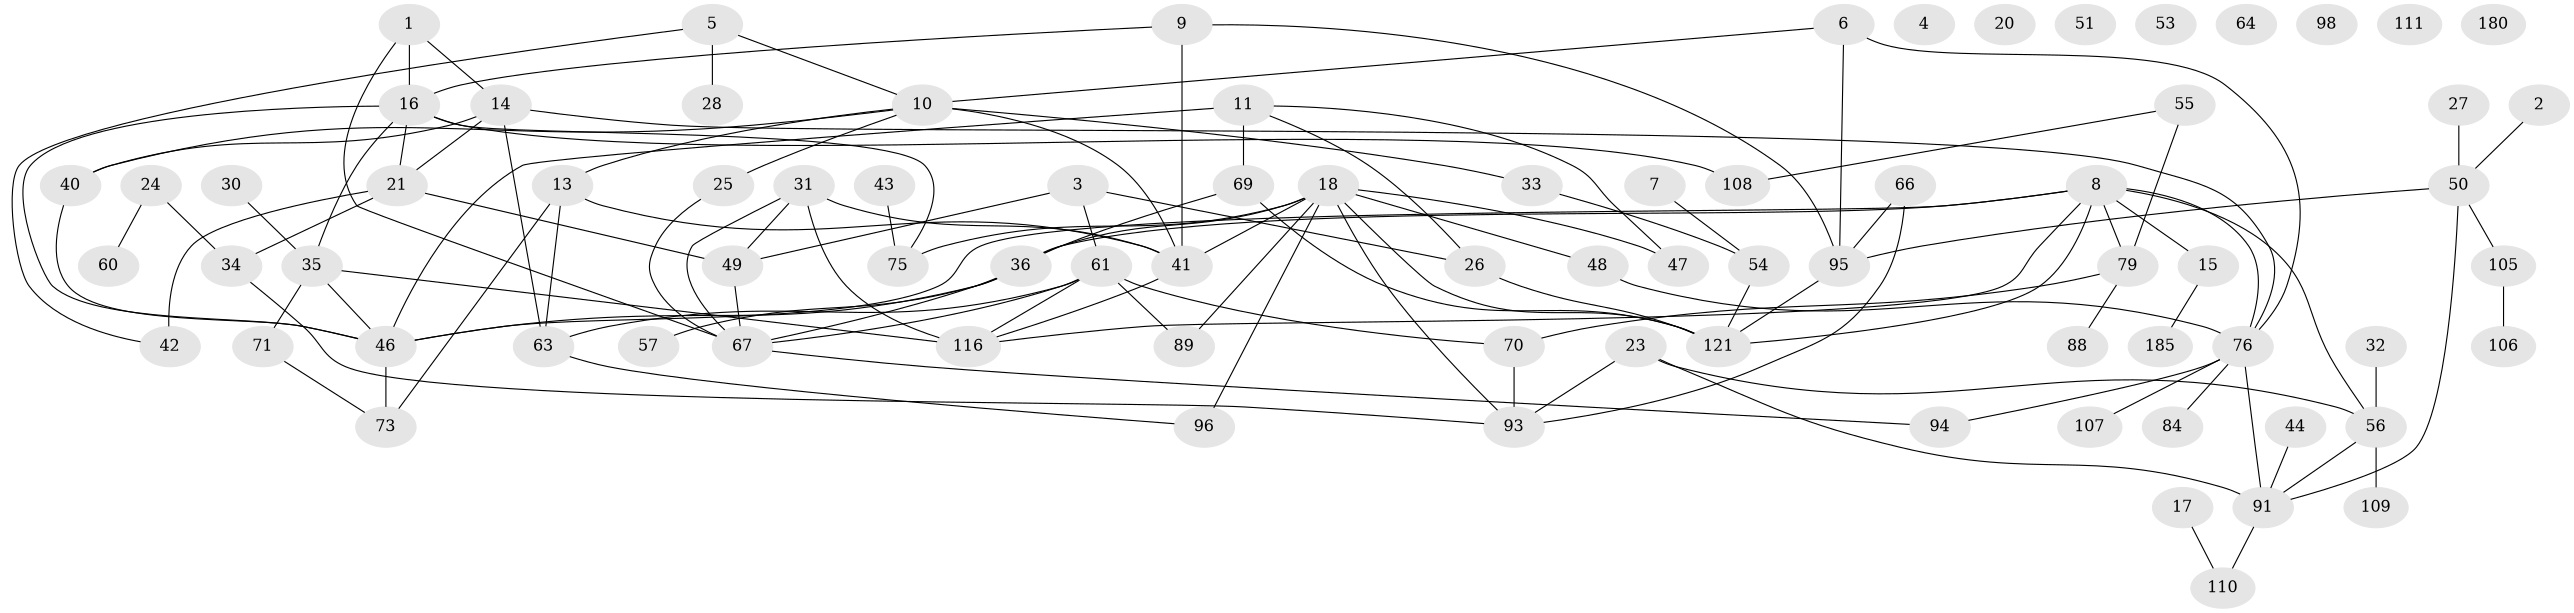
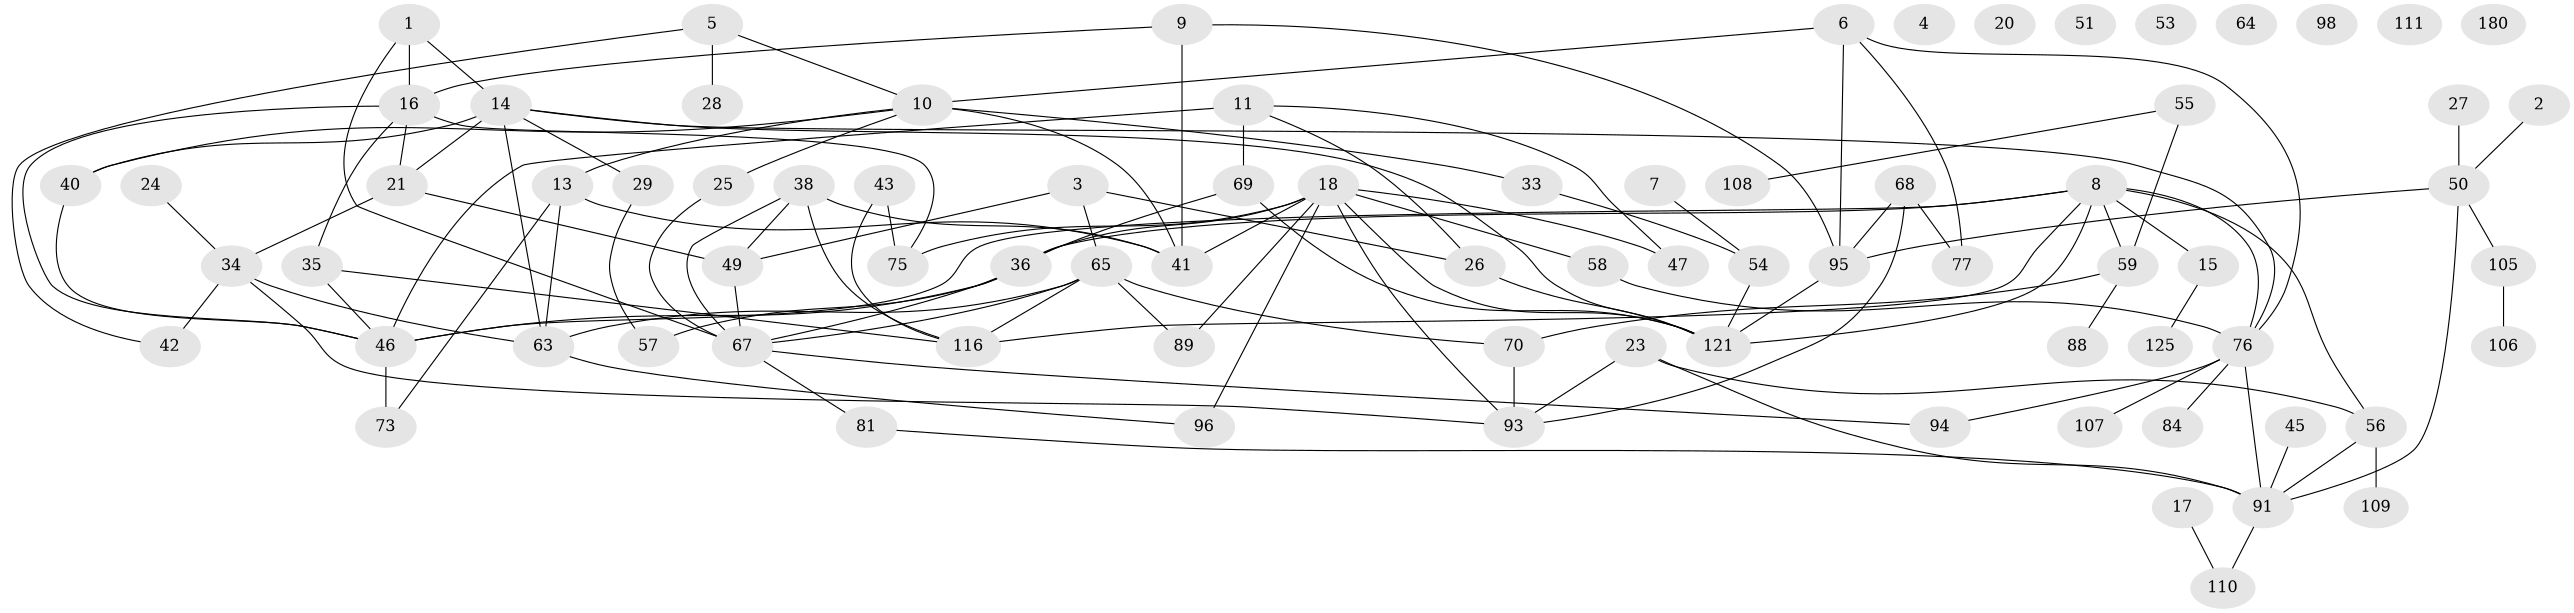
edge "14" -- "121": added
edge "16" -- "108": removed
node "30": removed
node "29": added
node "31": label "31" -> "38"
node "66": label "66" -> "68"
edge "21" -- "42": now "34" -- "42"
node "60": removed
node "61": label "61" -> "65"
node "48": label "48" -> "58"
node "77": added
node "79": label "79" -> "59"
edge "41" -- "116": now "43" -- "116"
edge "34" -- "63": added
node "71": removed
node "185": label "185" -> "125"
node "32": removed
node "81": added
node "44": label "44" -> "45"
